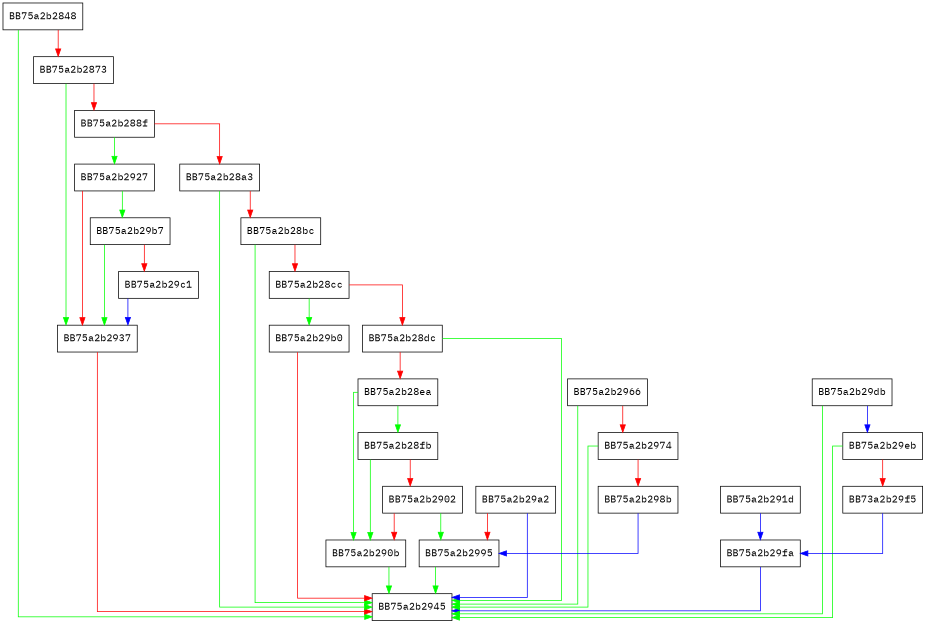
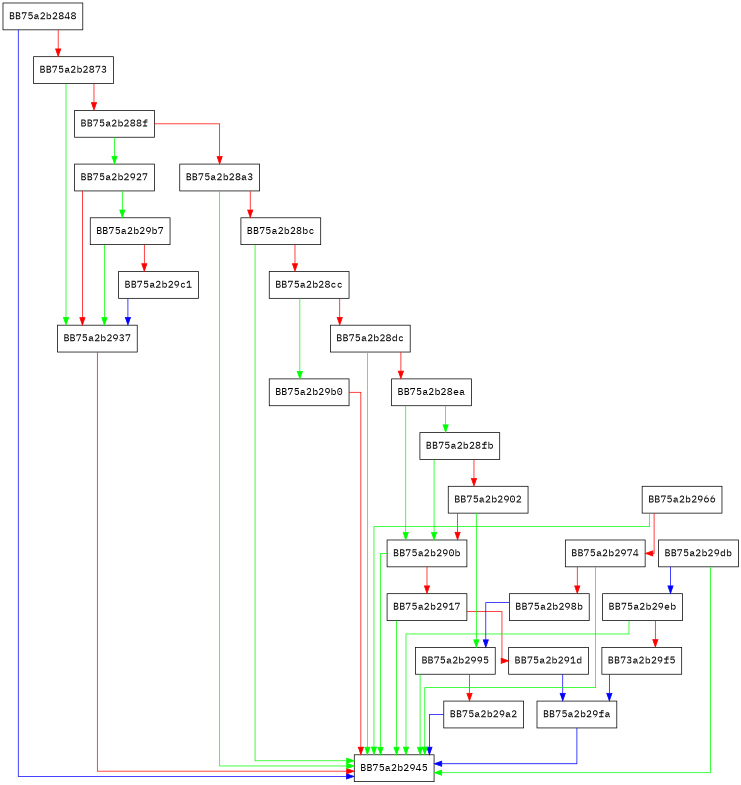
edge "BB75a2b2848" -> "BB75a2b2945": color green -> blue
edge "BB75a2b29a2" -> "BB75a2b2995": reversed
node "BB75a2b2917": added
